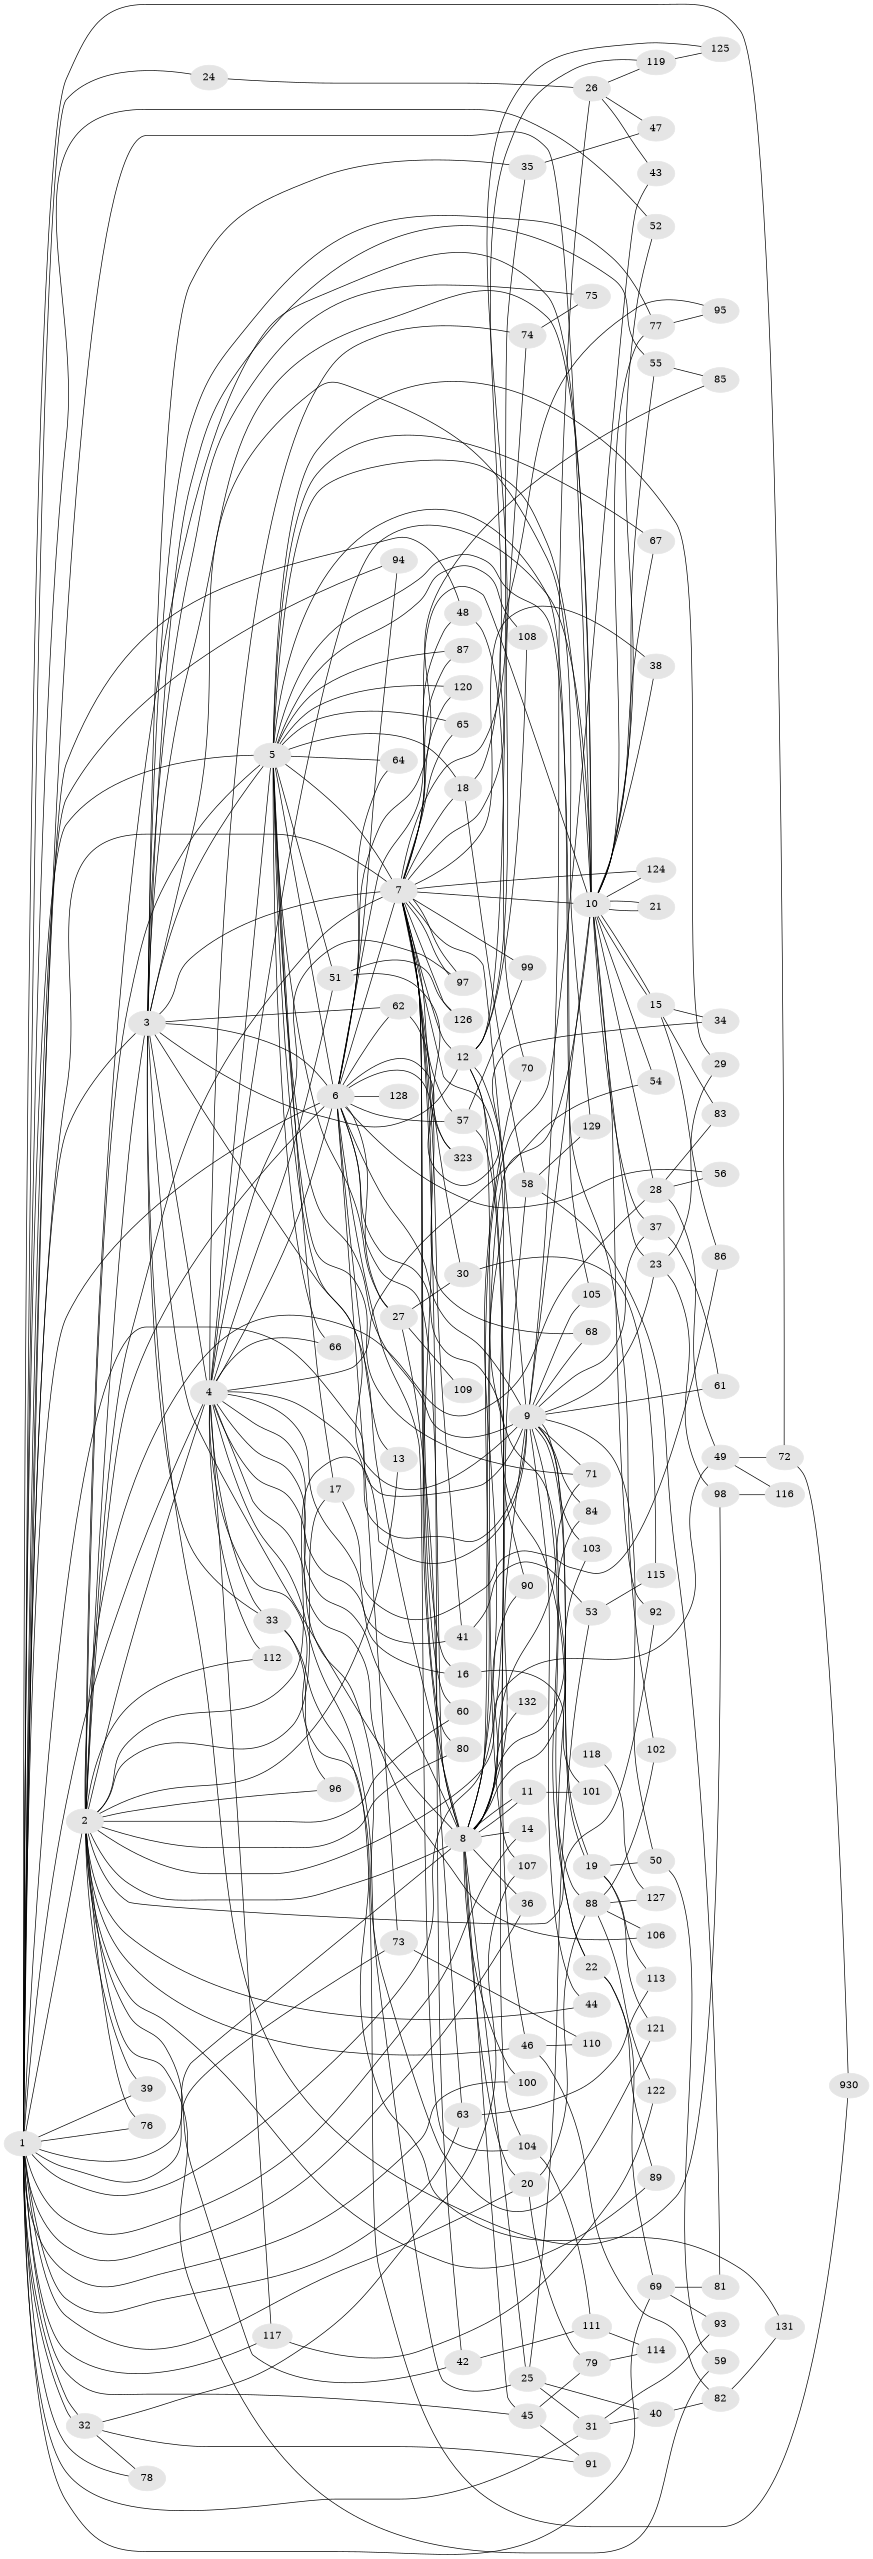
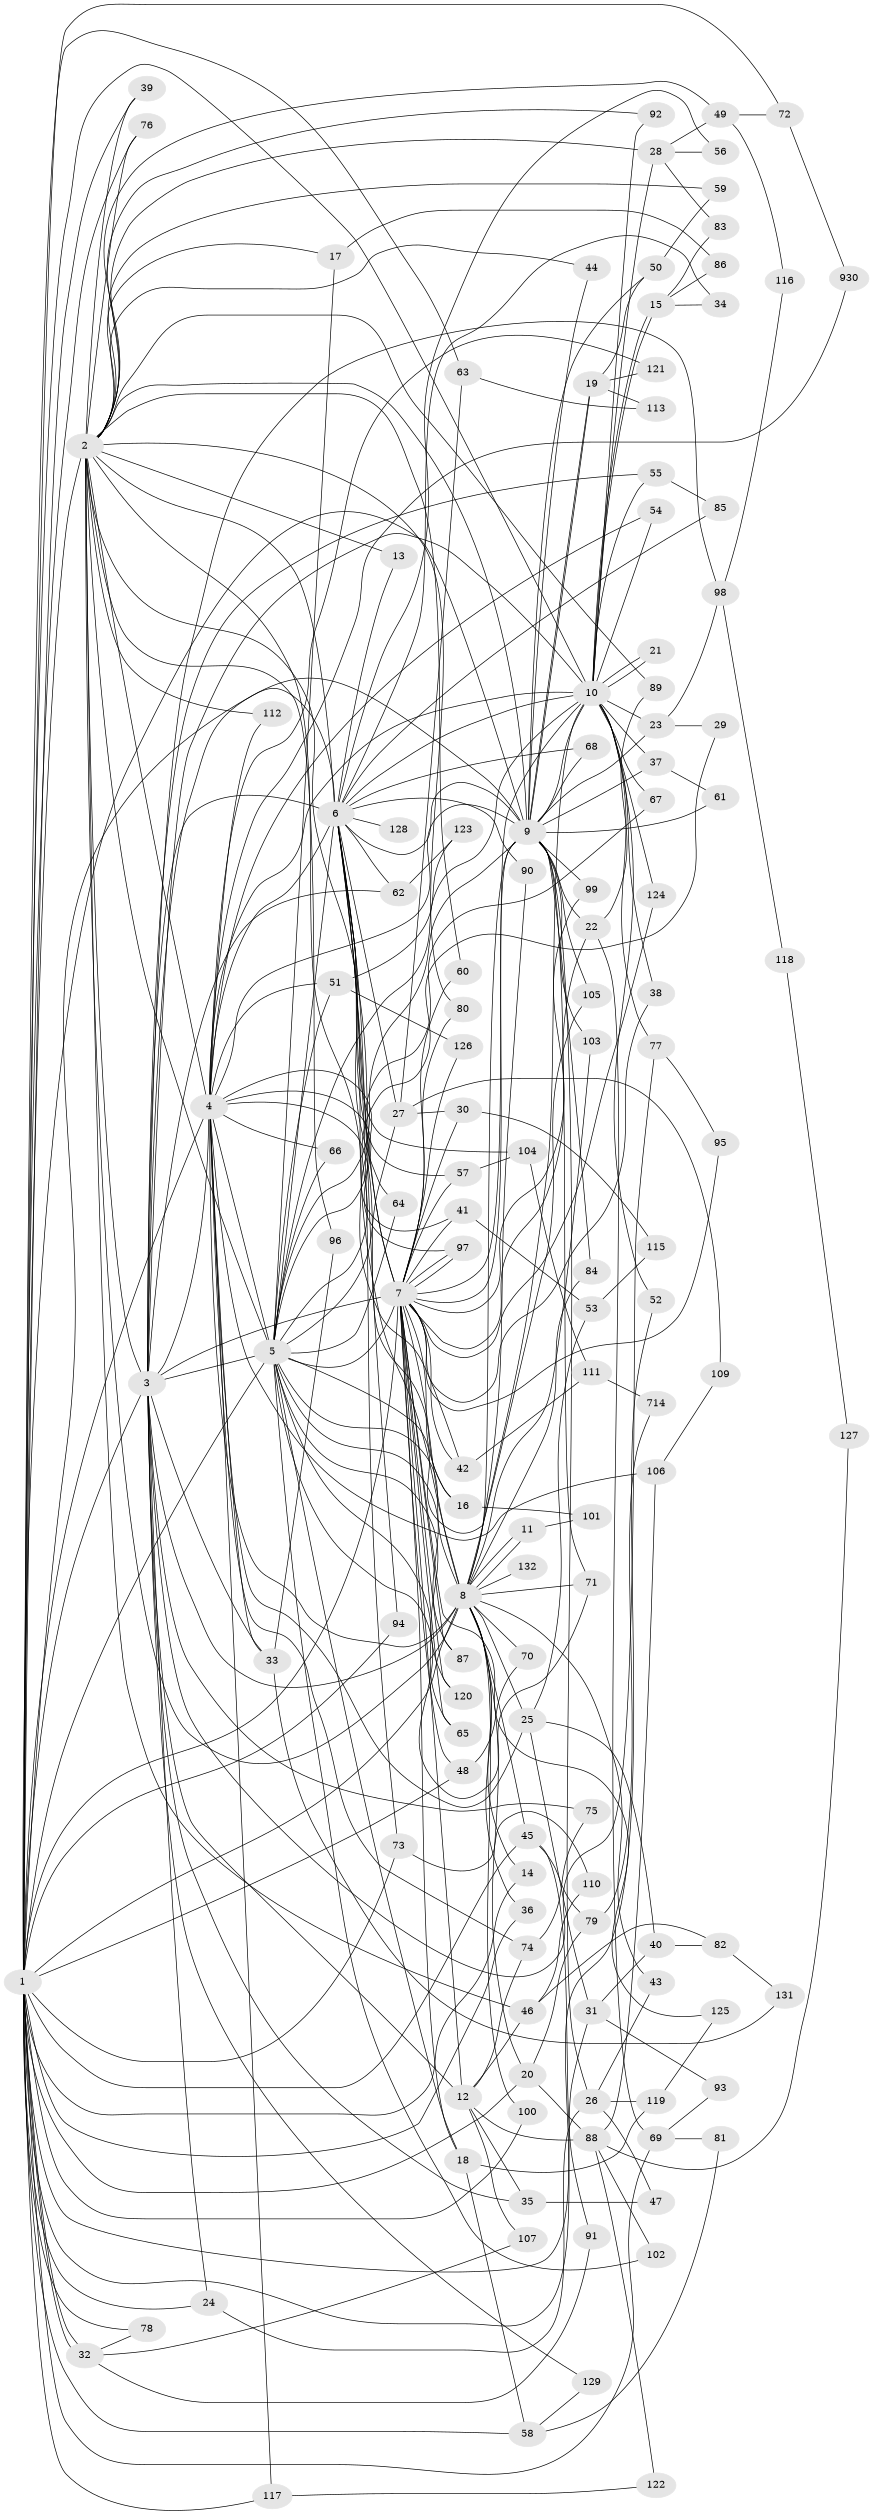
edge "10" -- "2": removed
node "108": removed
edge "98" -- "118": added
edge "99" -- "57": now "99" -- "9"
node "323": label "323" -> "123"
edge "109" -- "106": added
edge "3" -- "24": added
node "114": label "114" -> "714"
